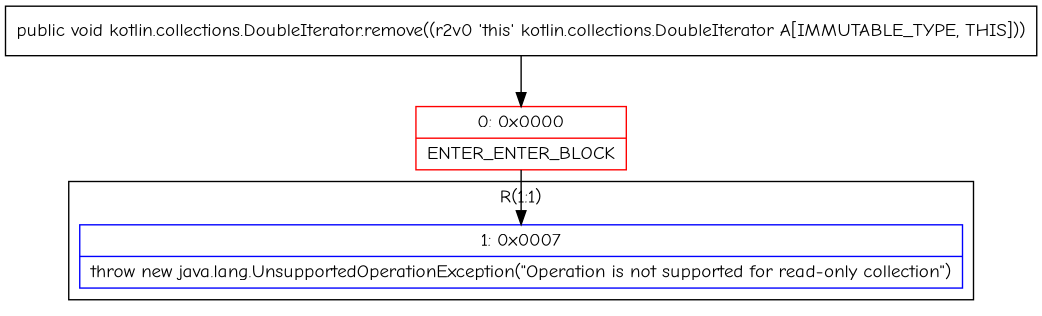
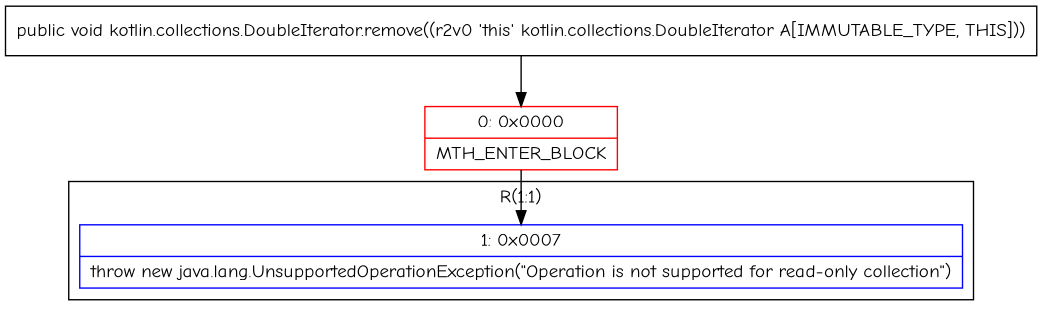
node "0: 0x0000": text "ENTER_ENTER_BLOCK" -> "MTH_ENTER_BLOCK"
